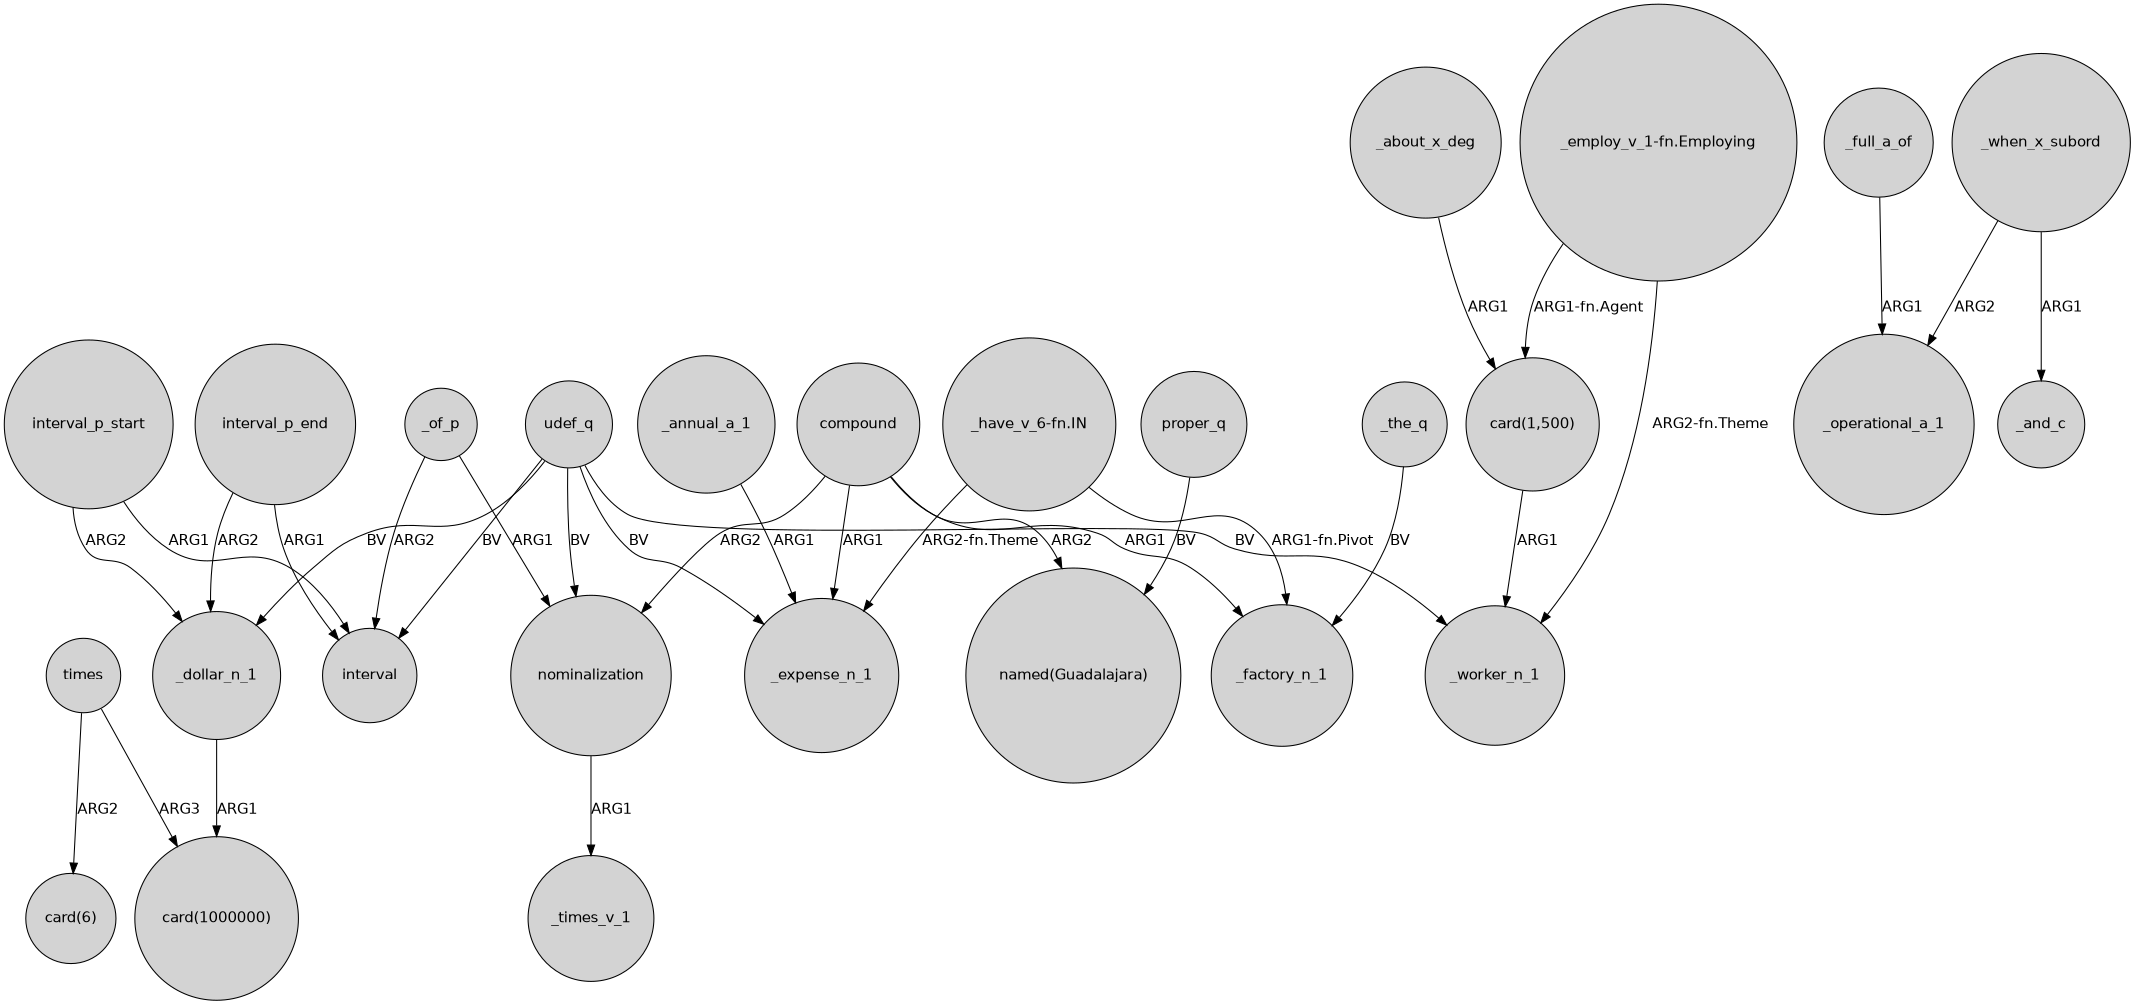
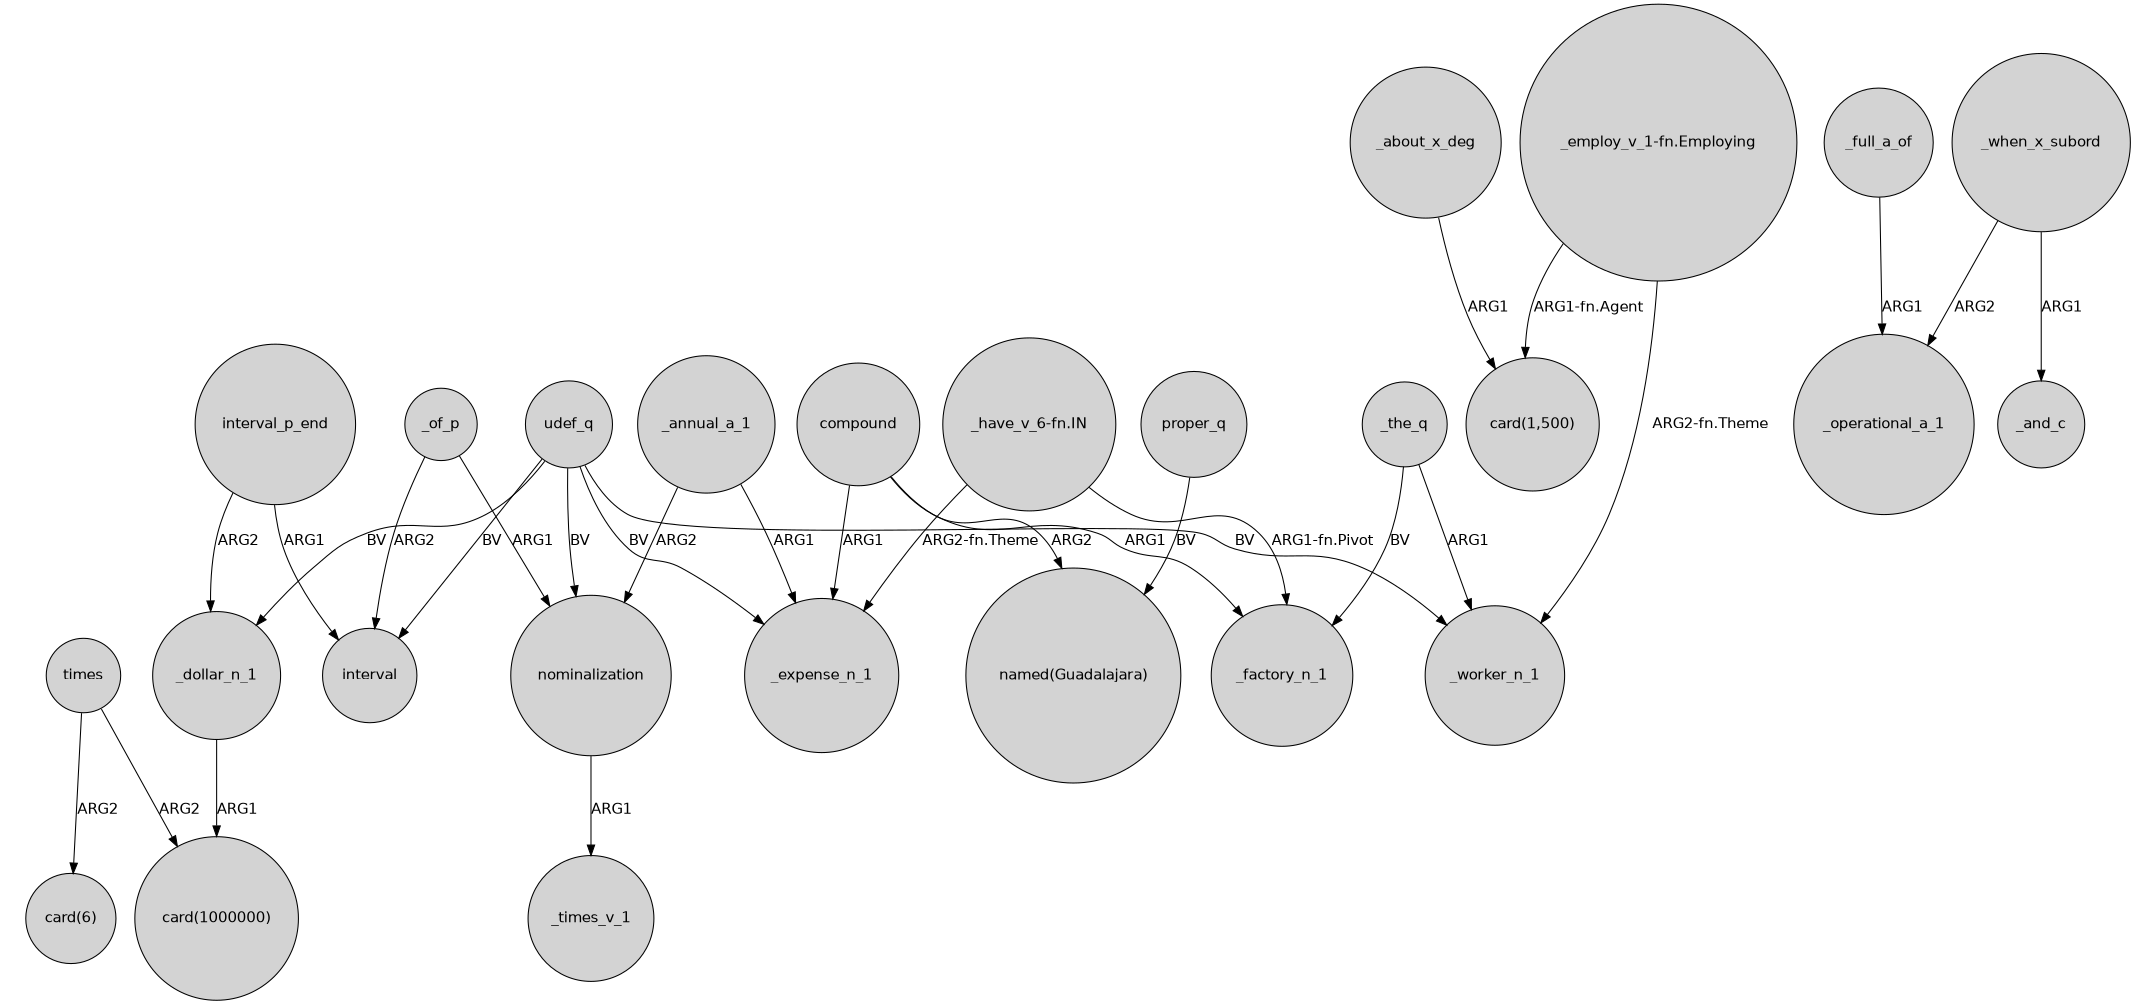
node "interval_p_start": removed
edge "compound" -> "nominalization": now "_annual_a_1" -> "nominalization"
edge "card(1,500)" -> "_worker_n_1": now "_the_q" -> "_worker_n_1"
edge "times" -> "card(1000000)": label "ARG3" -> "ARG2"
